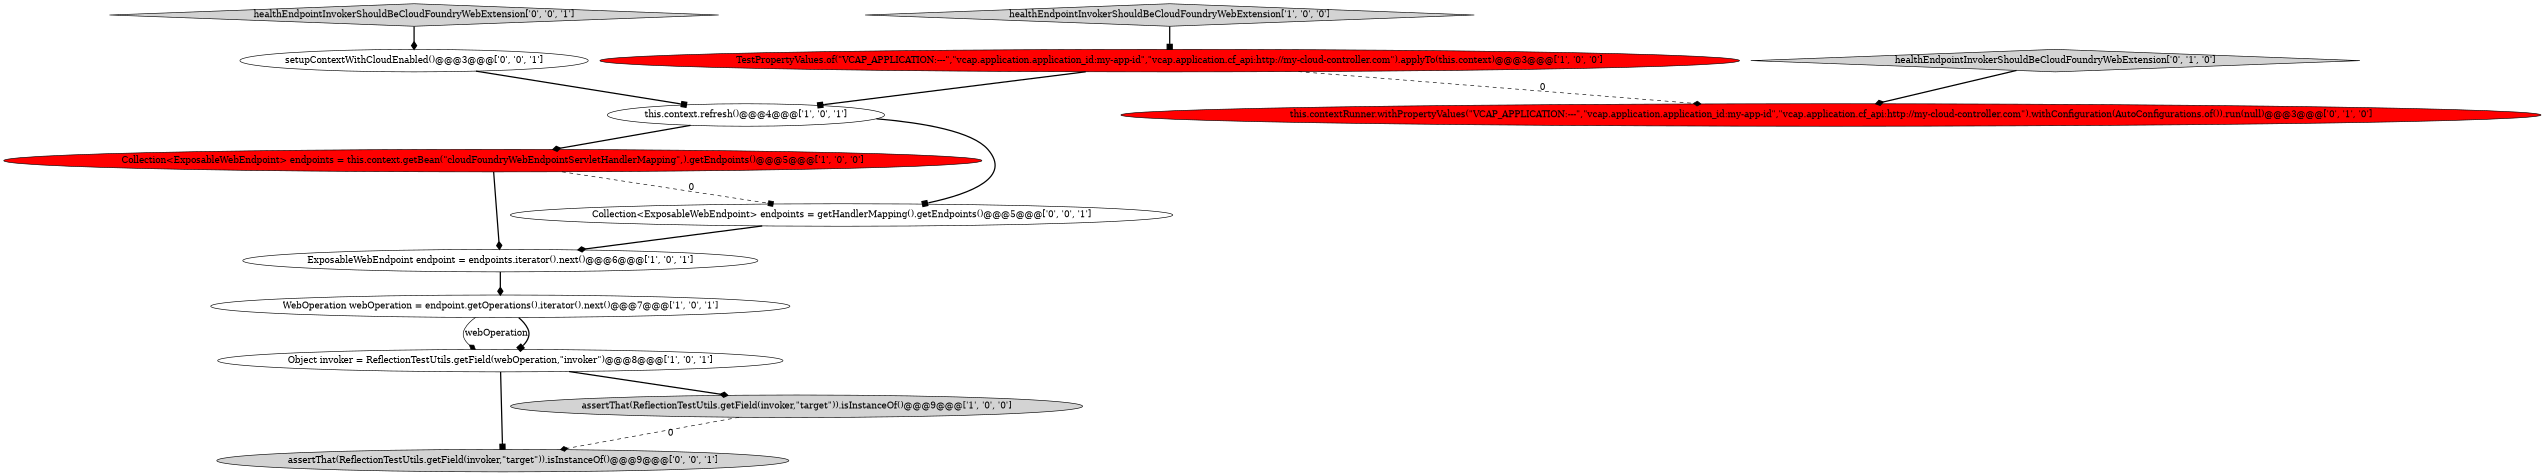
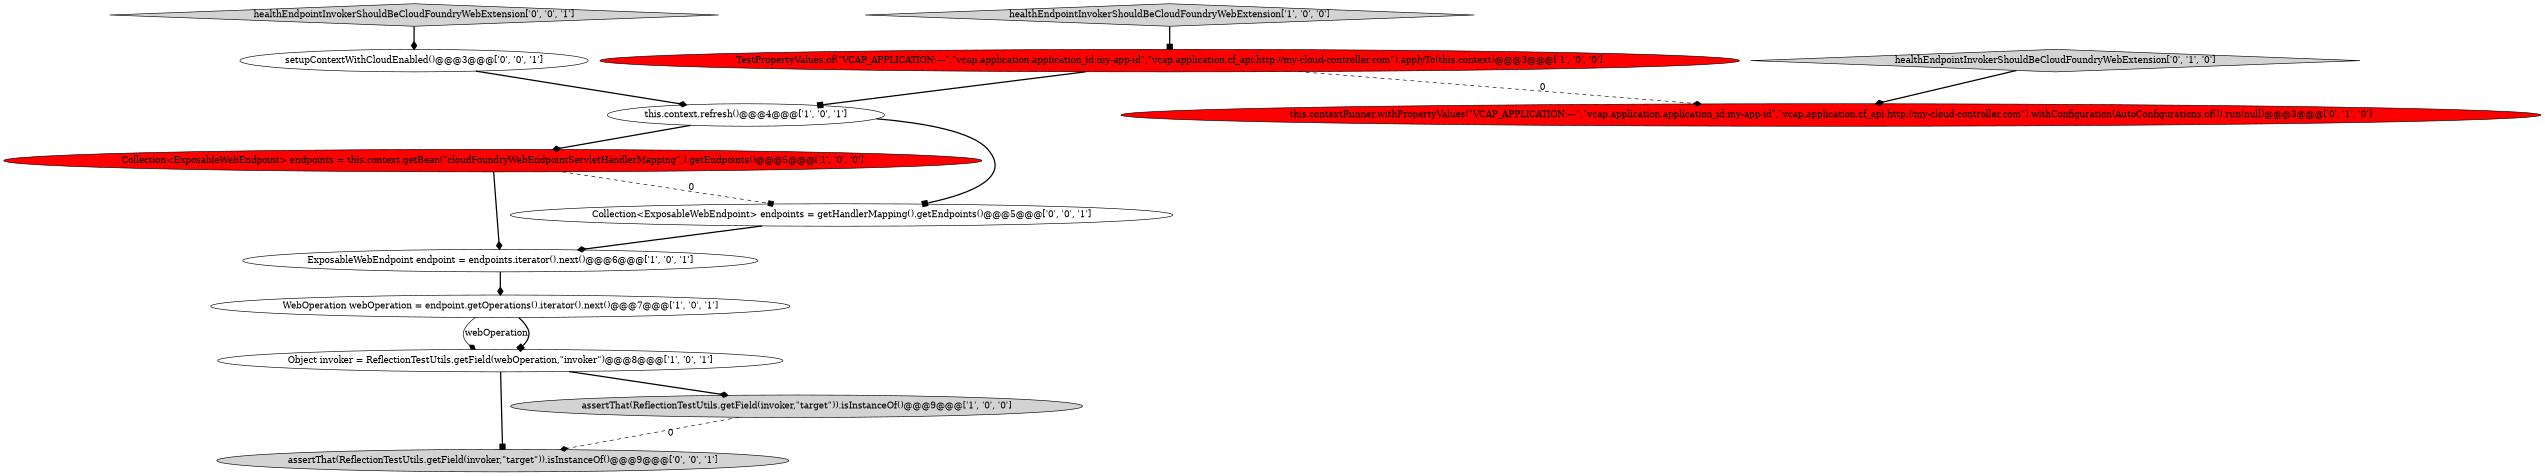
edge "setupContextWithCloudEnabled()@@@3@@@['0', '0', '1']" -> "this.context.refresh()@@@4@@@['1', '0', '1']": arrowhead box -> diamond
